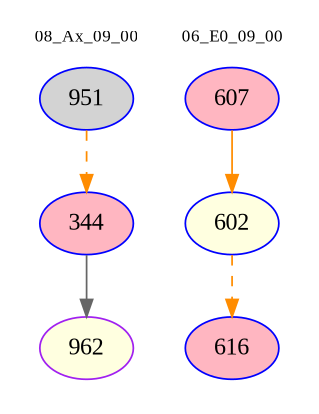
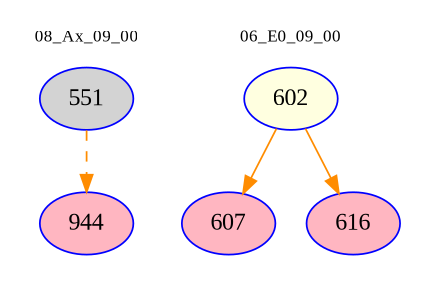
node "951": label "951" -> "551"
edge "607" -> "602": reversed
node "344": label "344" -> "944"
edge "602" -> "616": style dashed -> solid
node "962": removed
